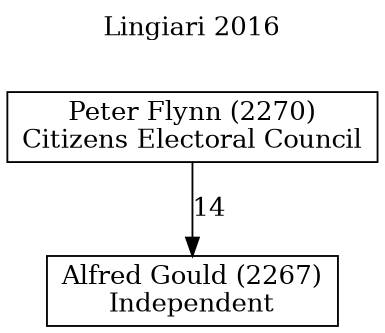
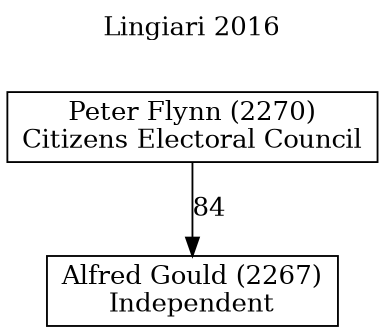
edge "Peter Flynn (2270) Citizens Electoral Council" -> "Alfred Gould (2267) Independent": label "14" -> "84"
